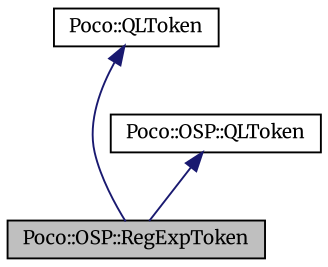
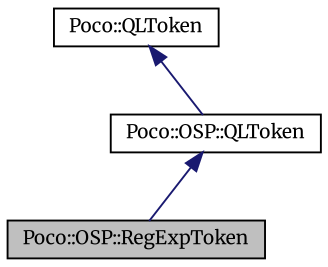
edge "Poco::OSP::RegExpToken" -> "Poco::QLToken": now "Poco::OSP::QLToken" -> "Poco::QLToken"
